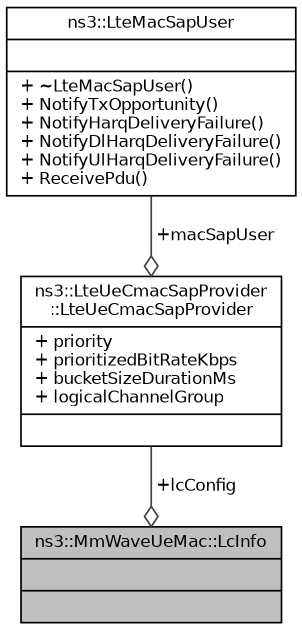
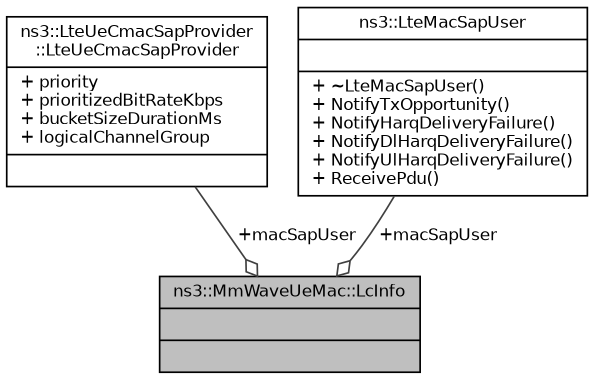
edge "ns3::LteMacSapUser" -> "ns3::LteUeCmacSapProvider": now "ns3::LteMacSapUser" -> "ns3::MmWaveUeMac::LcInfo"
edge "ns3::LteUeCmacSapProvider" -> "ns3::MmWaveUeMac::LcInfo": label " +lcConfig" -> " +macSapUser"
